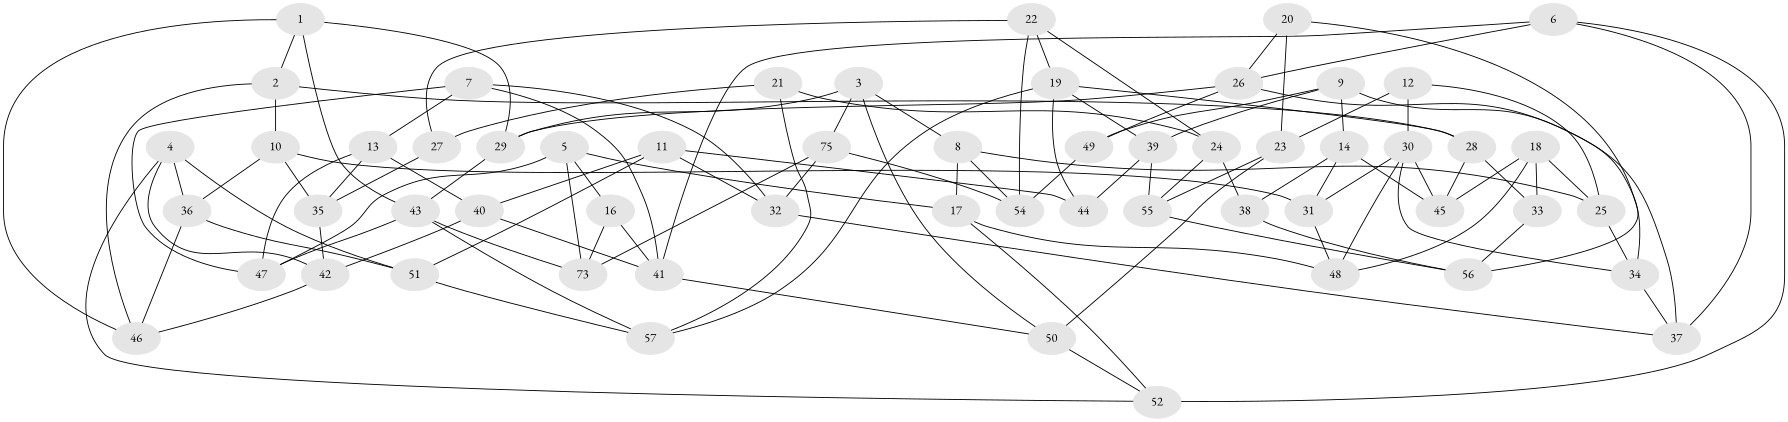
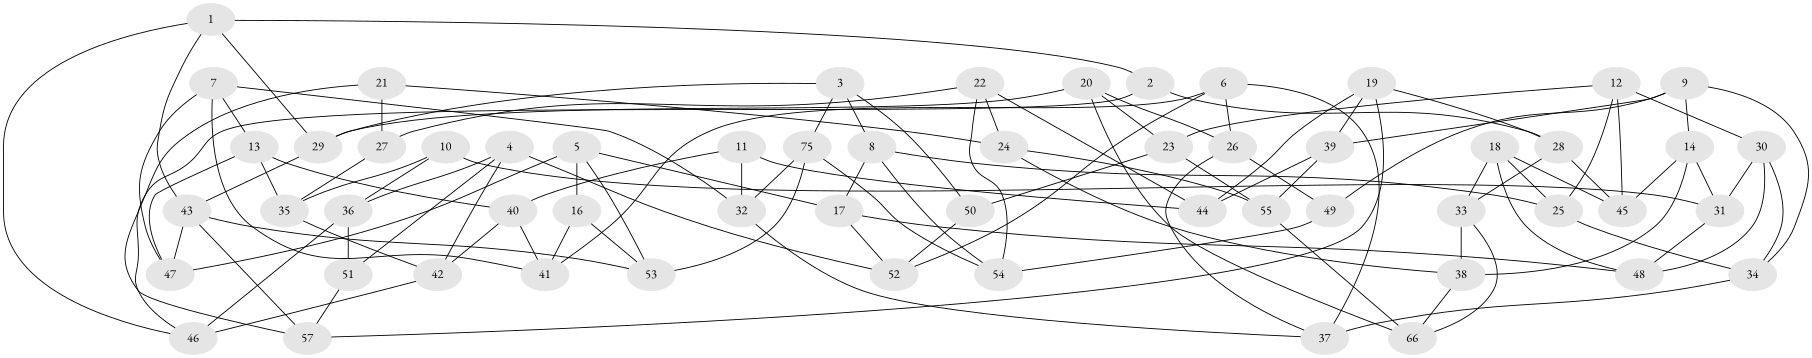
edge "22" -- "19": now "22" -- "44"
edge "26" -- "29": now "20" -- "29"
edge "2" -- "10": removed
edge "30" -- "45": now "12" -- "45"
edge "11" -- "51": removed
edge "33" -- "38": added
node "73": label "73" -> "53"
node "56": label "56" -> "66"
edge "41" -- "50": removed
